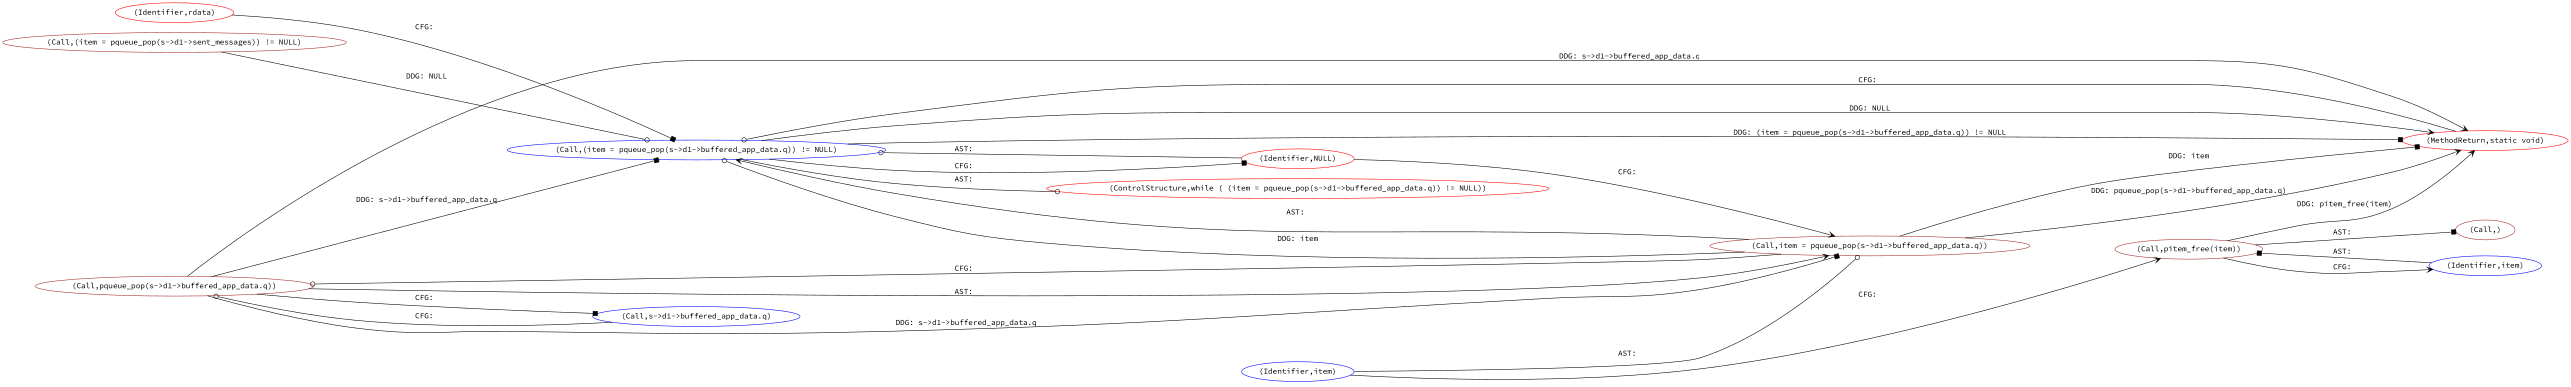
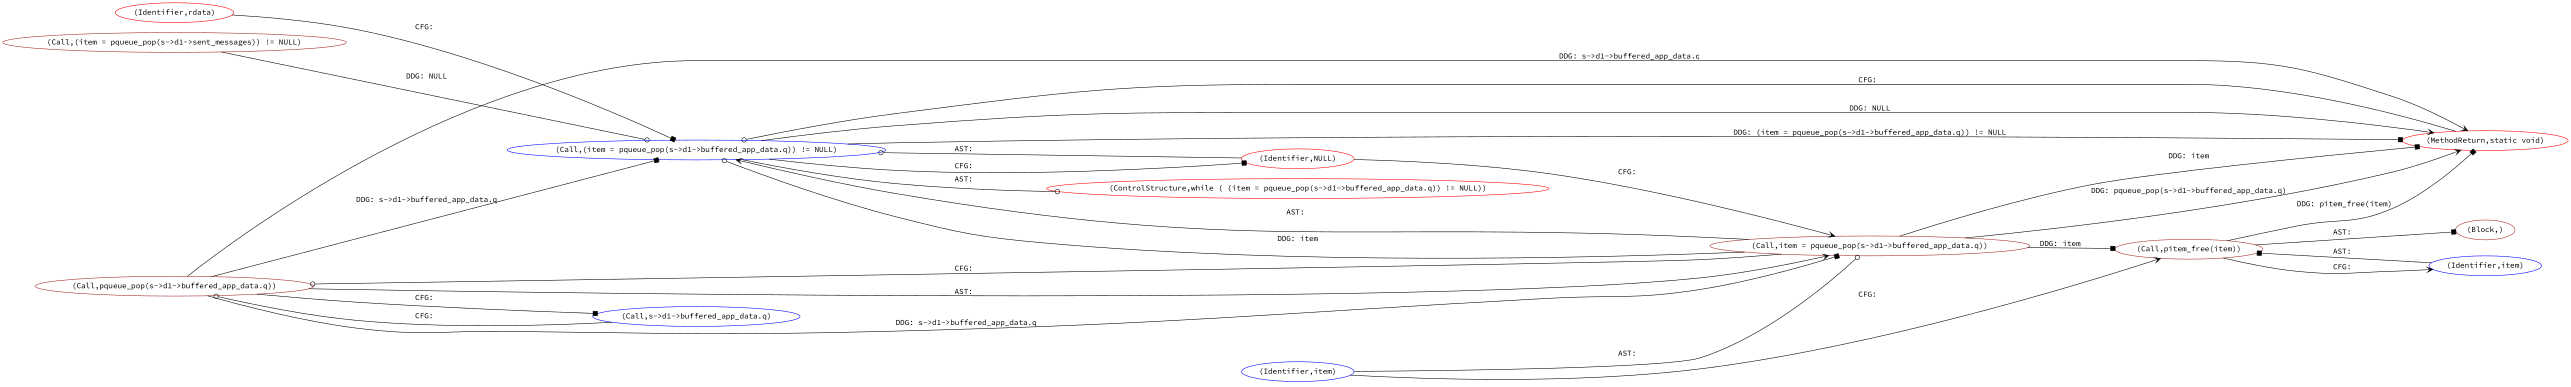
edge "(Call,pitem_free(item))" -> "(MethodReturn,static void)": arrowhead vee -> box
node "(Call,)": label "(Call,)" -> "(Block,)"
edge "(Call,item = pqueue_pop(s->d1->buffered_app_data.q))" -> "(Call,pitem_free(item))": added, label "DDG: item"
